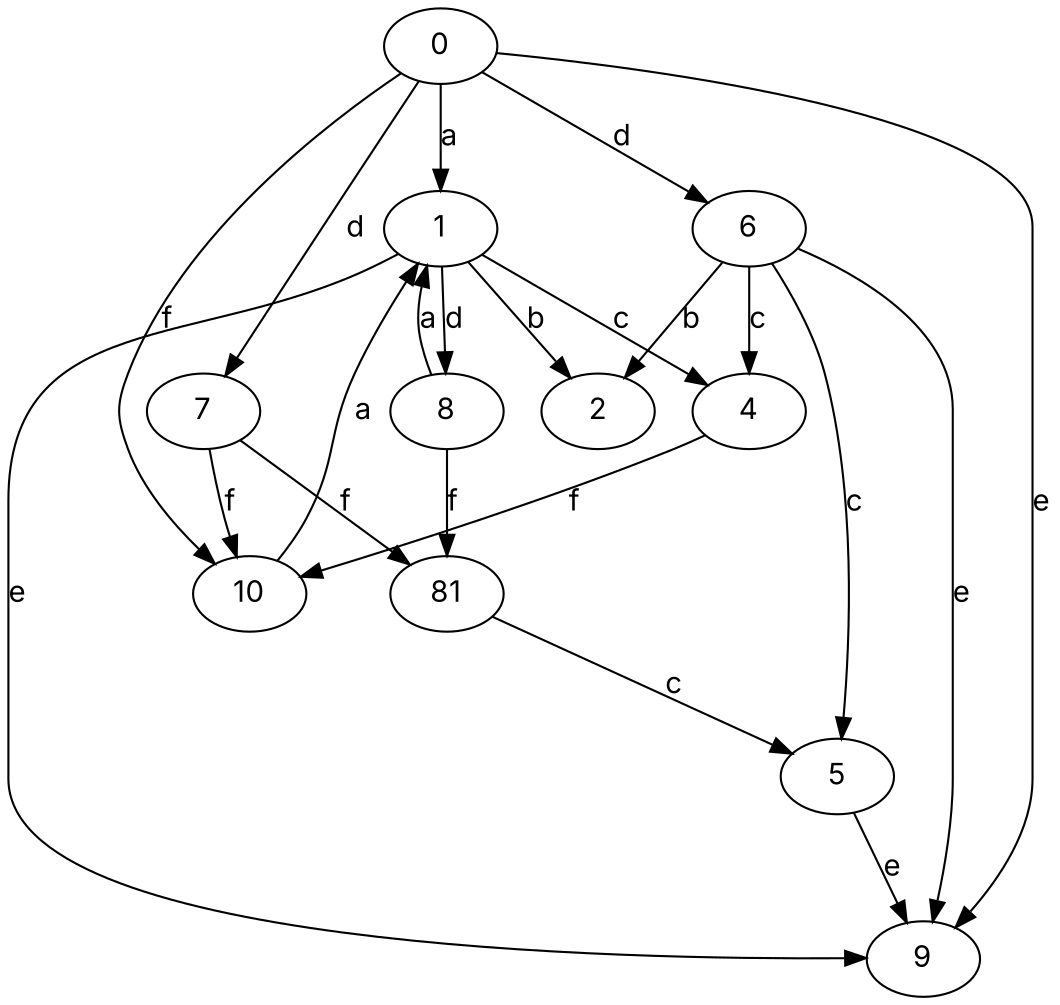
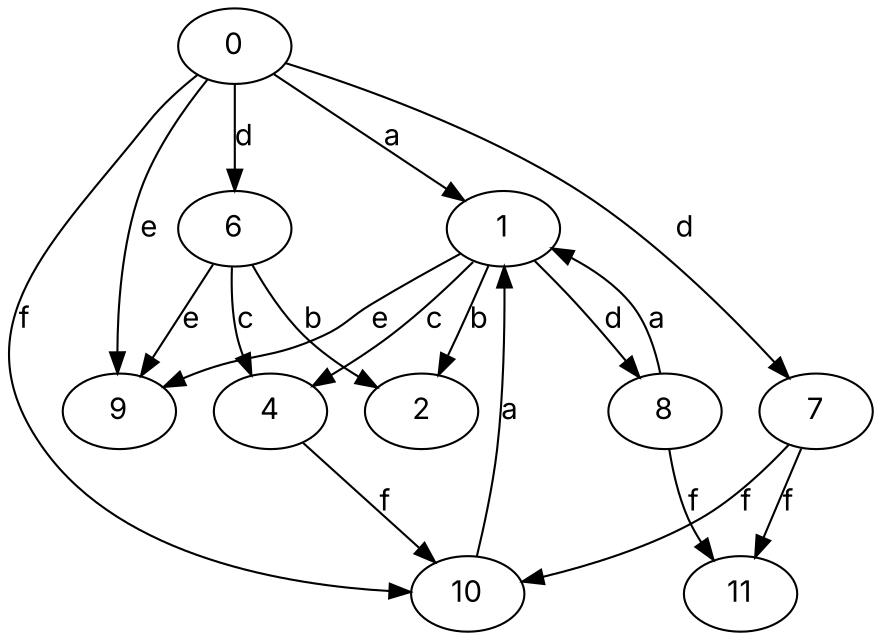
node "81": label "81" -> "11"
node "5": removed
